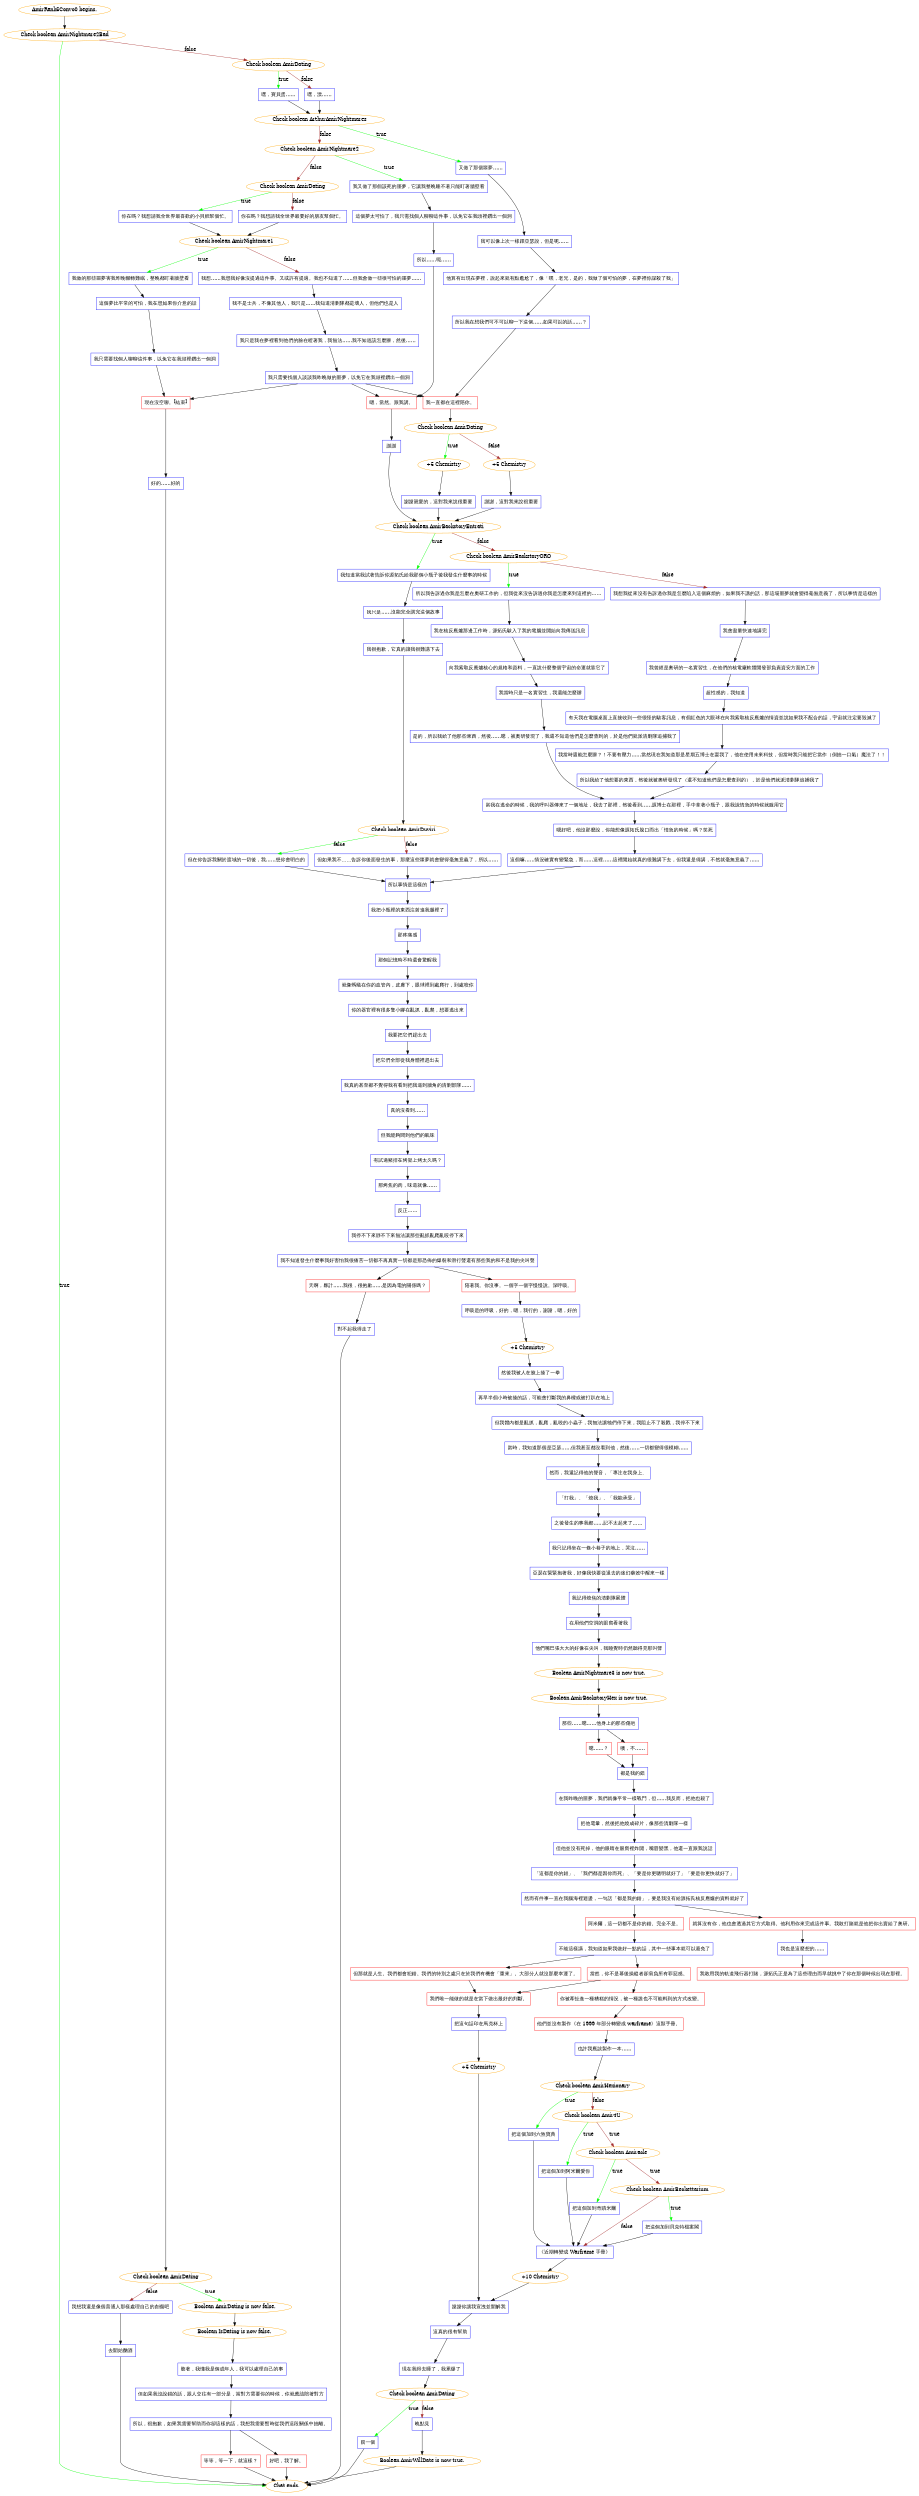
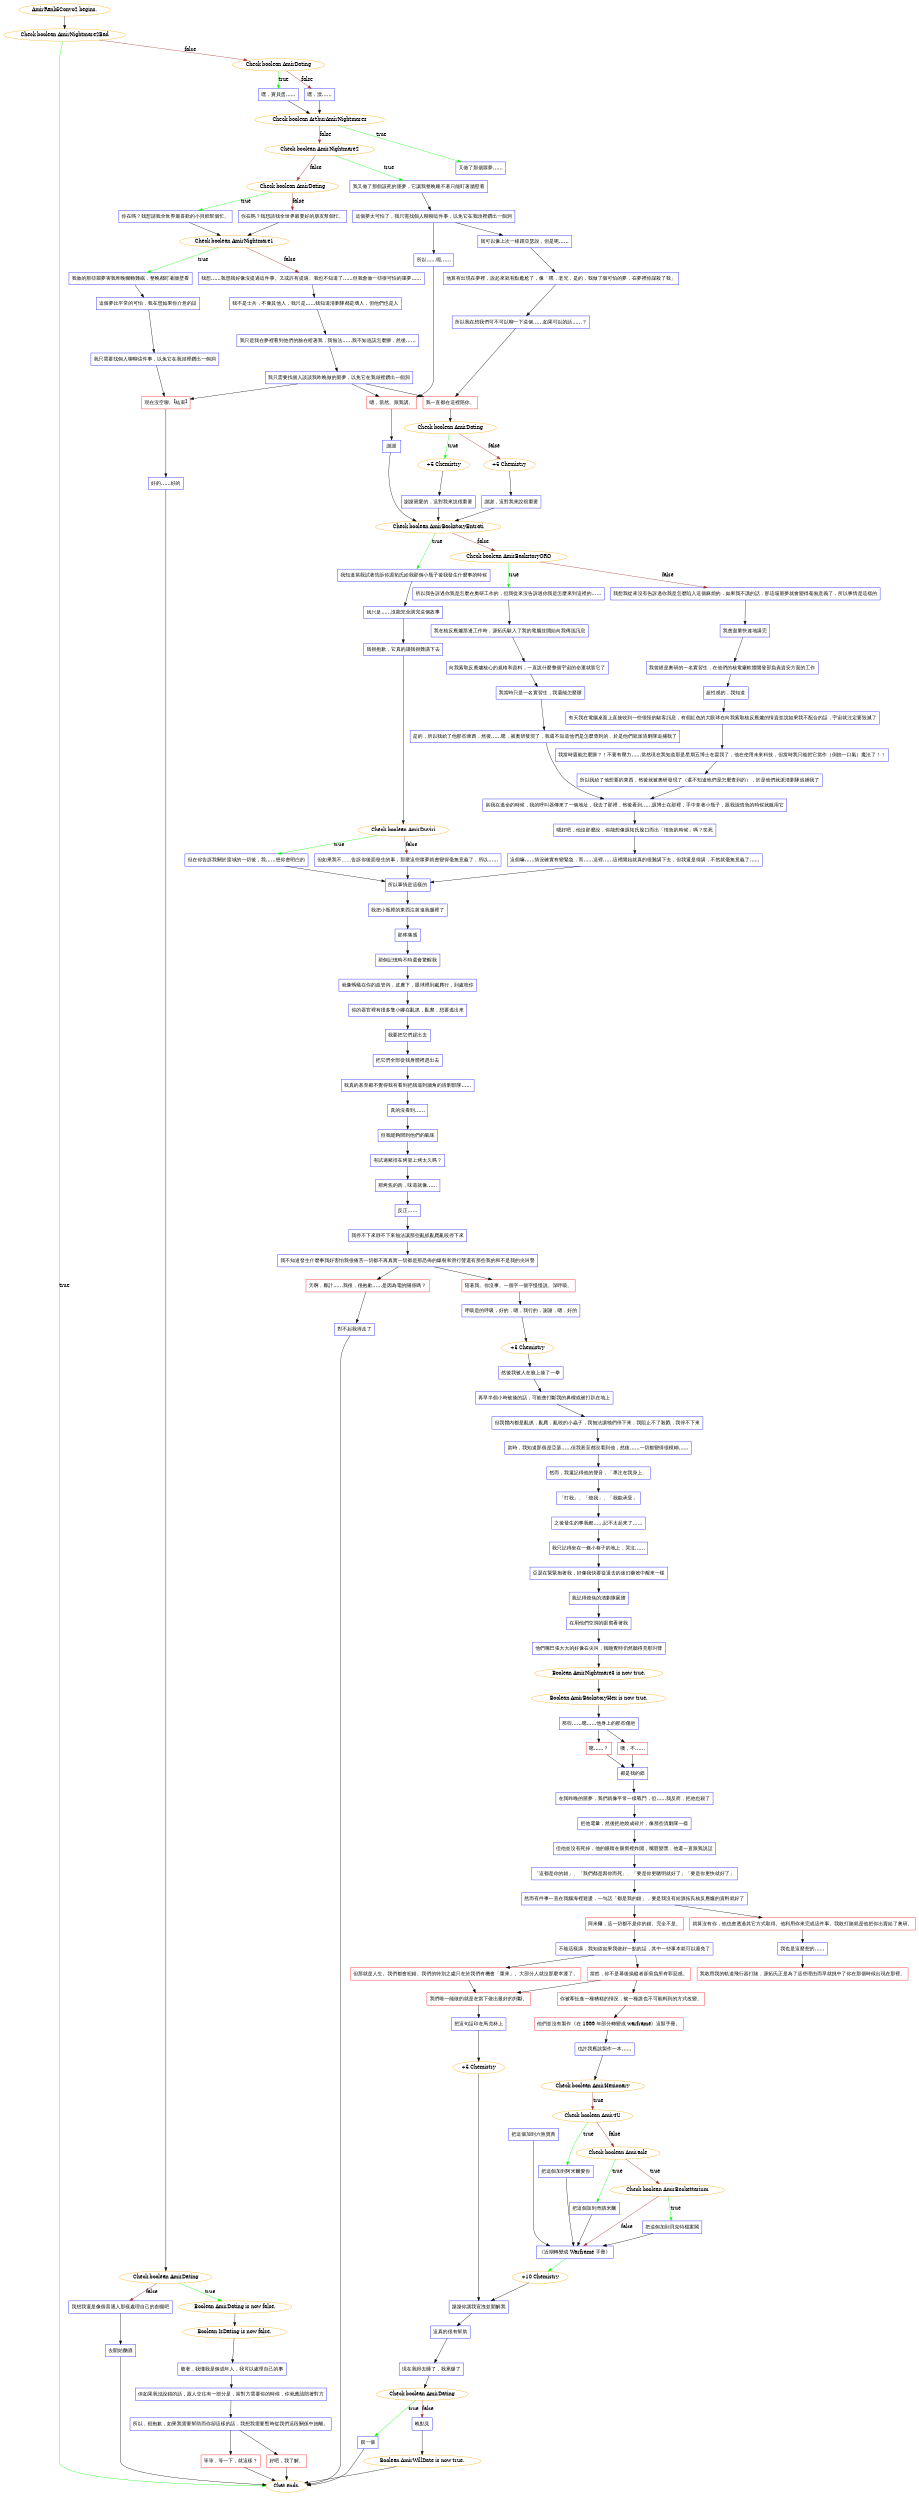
node "AmirRank5Convo0 begins.": label "AmirRank5Convo0 begins." -> "AmirRank5Convo2 begins."
edge "又做了那個噩夢……" -> "我可以像上次一樣跟亞瑟說，但是呃……": now "這個夢太可怕了，我只需找個人聊聊這件事，以免它在我頭裡鑽出一個洞" -> "我可以像上次一樣跟亞瑟說，但是呃……"
edge "Check boolean AmirDuviri" -> "但在你告訴我關於渡域的一切後，我……想你會明白的": label "false" -> "true"
edge "Check boolean AmirHexionary" -> "Check boolean Amir4U": label "false" -> "true"
edge "Check boolean AmirHexionary" -> "把這個加到六煞寶典": removed, label "true"
edge "Check boolean Amir4U" -> "Check boolean Amiracle": label "true" -> "false"
edge "《近期轉變成 Warframe 手冊》" -> "+10 Chemistry": color black -> green
